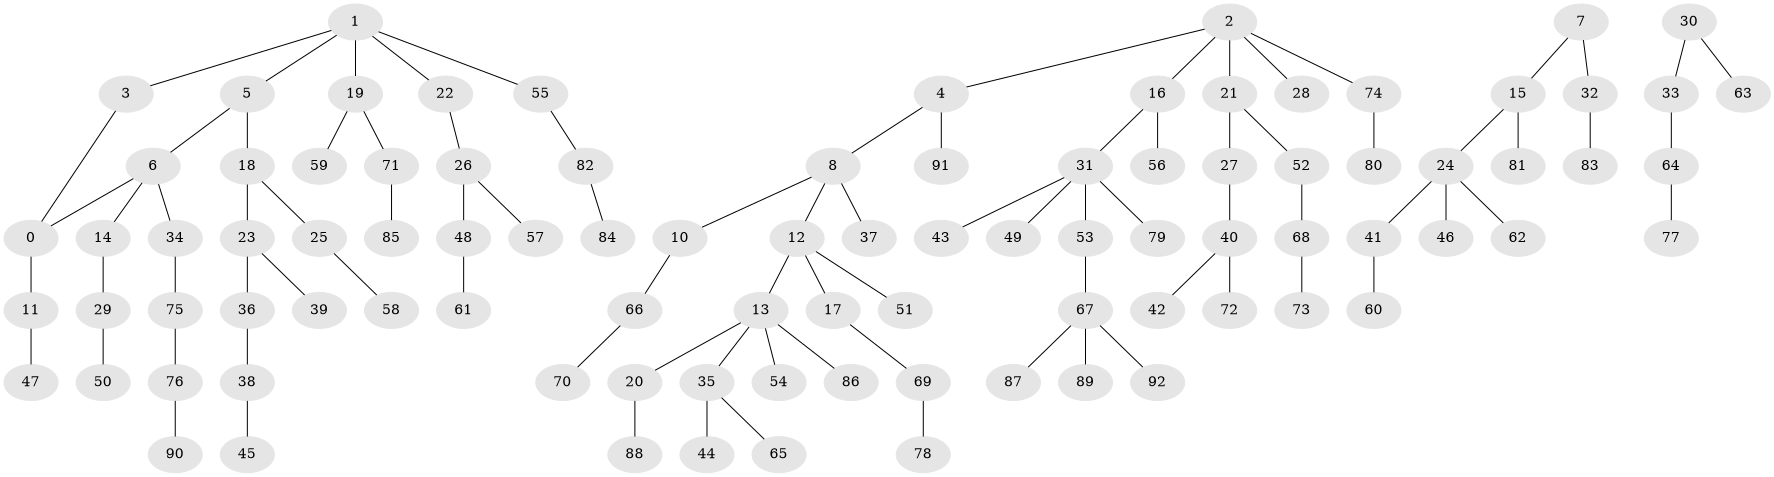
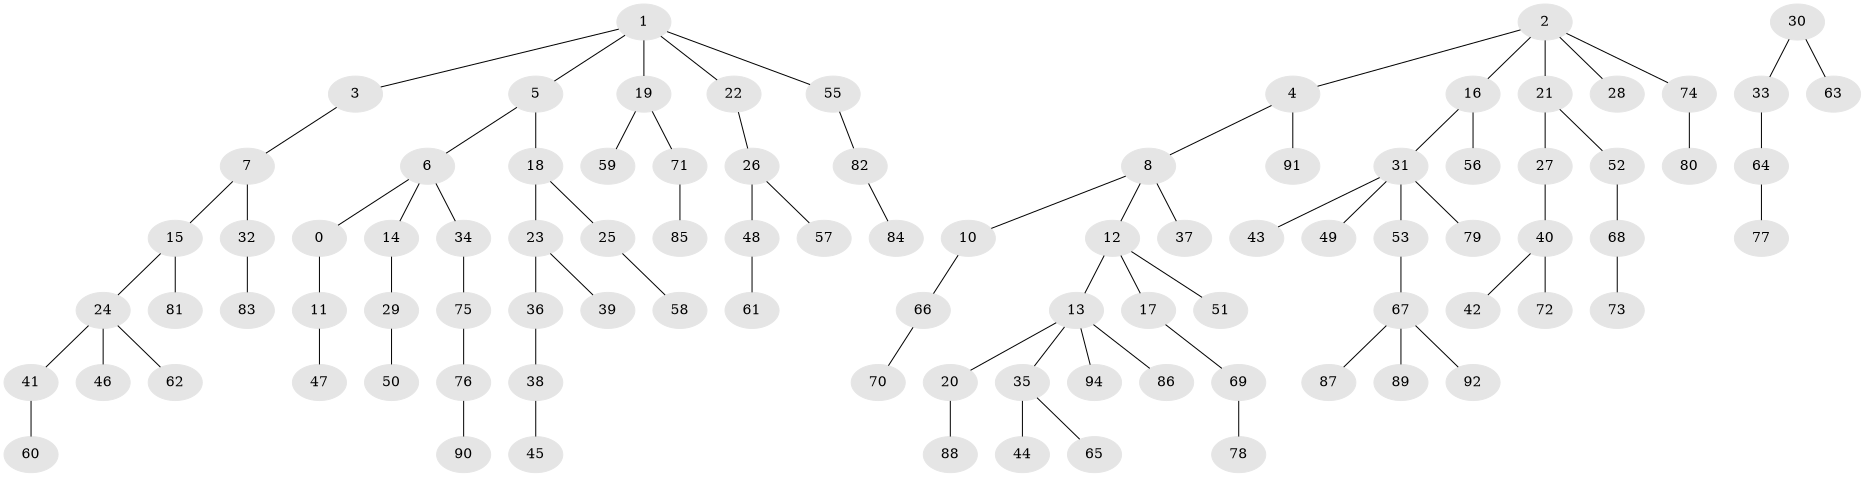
edge "3" -- "0": now "3" -- "7"
node "54": label "54" -> "94"
